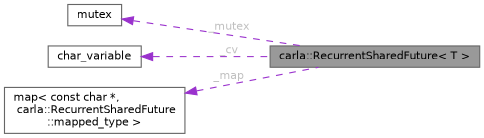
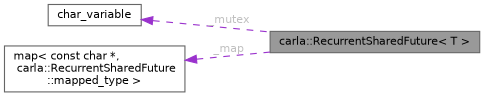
node "mutex": removed
edge "carla::RecurrentSharedFuture< T >" -> "char_variable": label " _cv" -> " _mutex"
